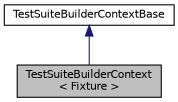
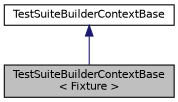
node "TestSuiteBuilderContext < Fixture >": label "TestSuiteBuilderContext < Fixture >" -> "TestSuiteBuilderContextBase < Fixture >"
